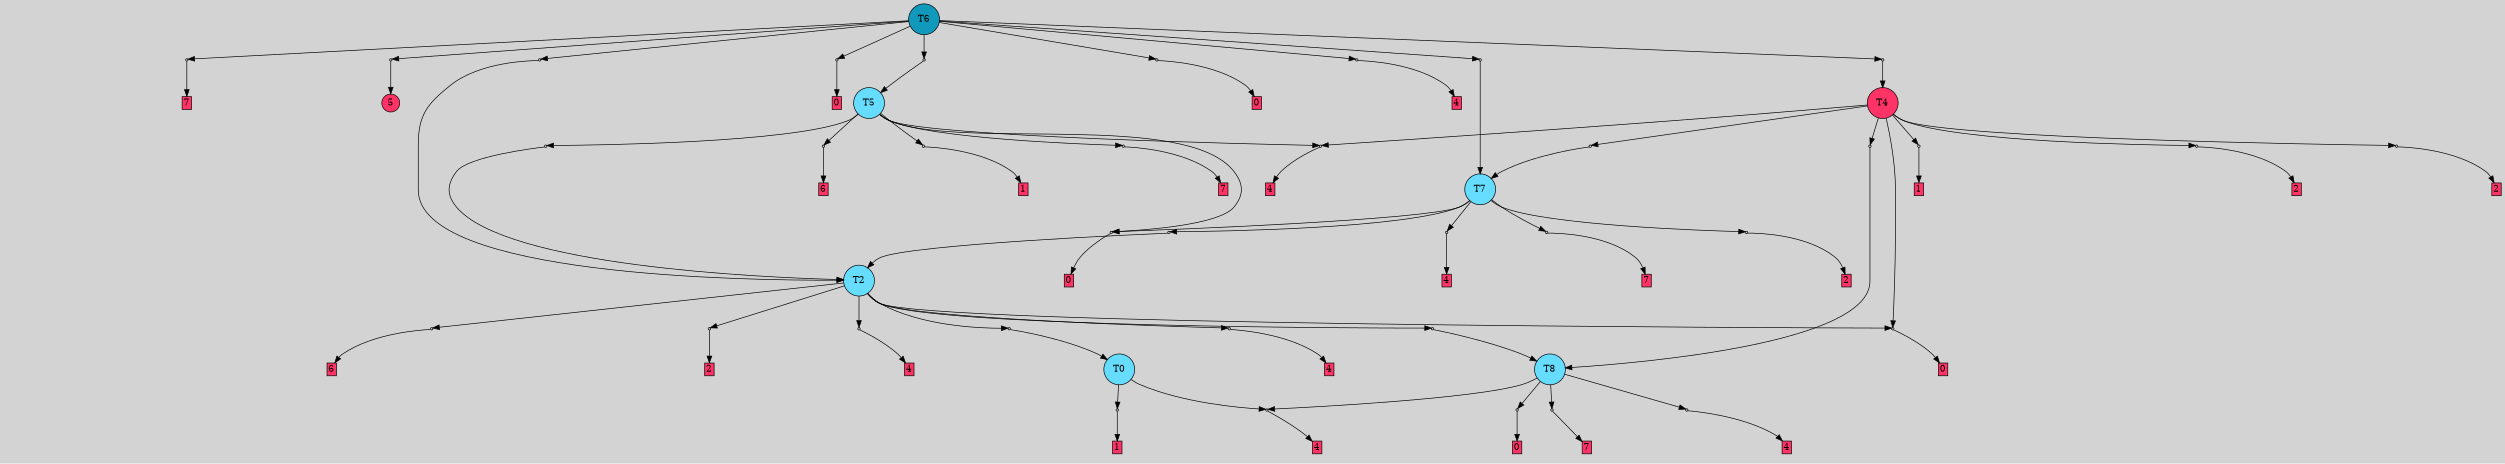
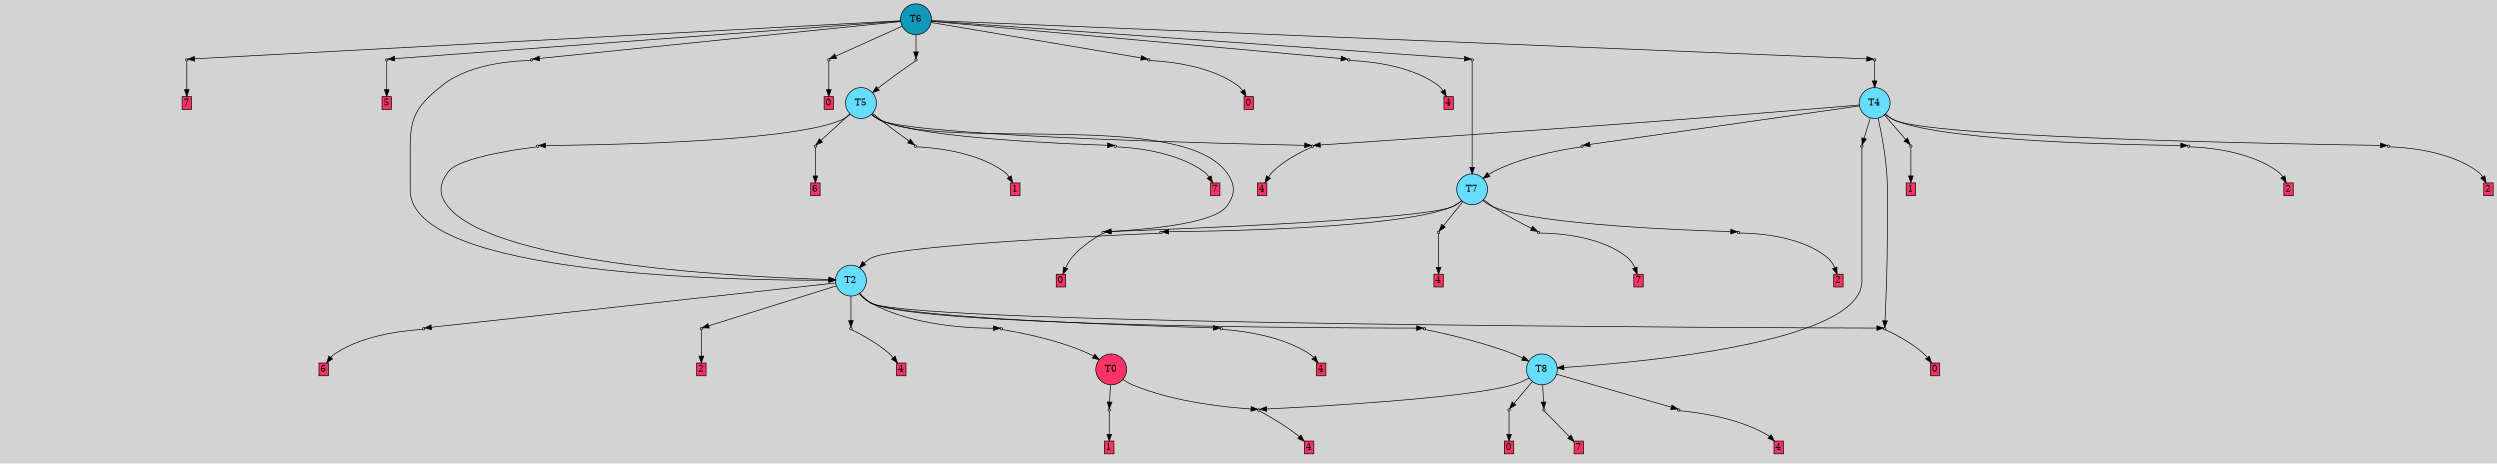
node "5": shape circle -> box
node "T4": fillcolor #ff3366 -> #66ddff
node "T0": fillcolor #66ddff -> #ff3366
